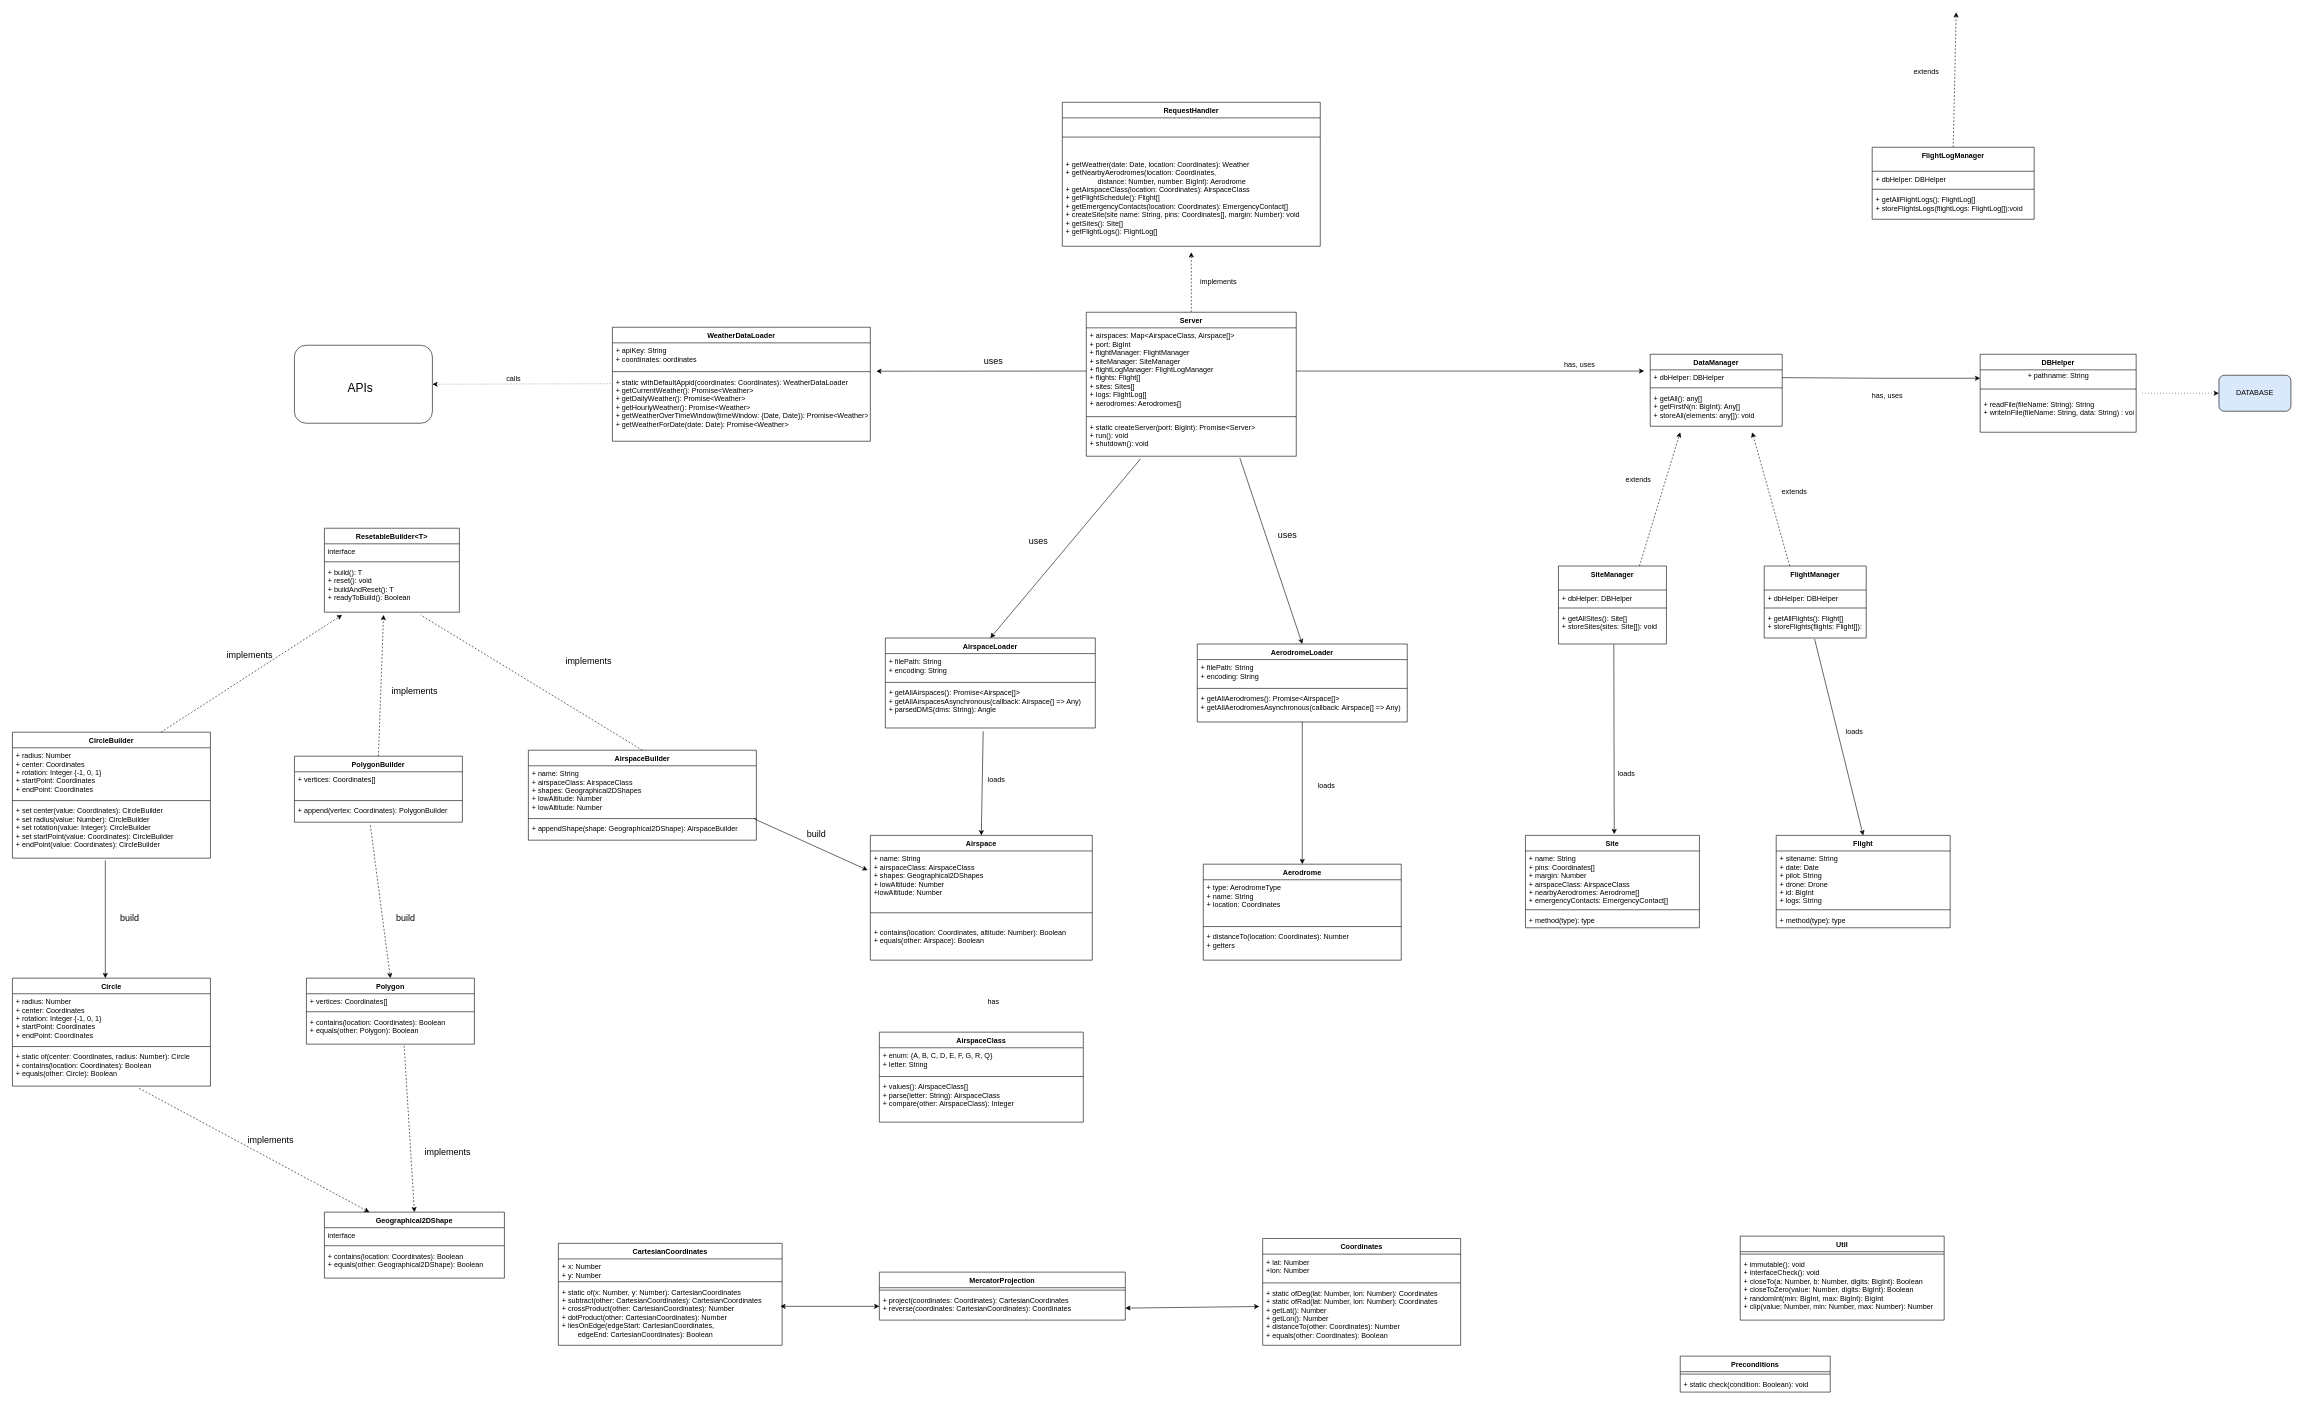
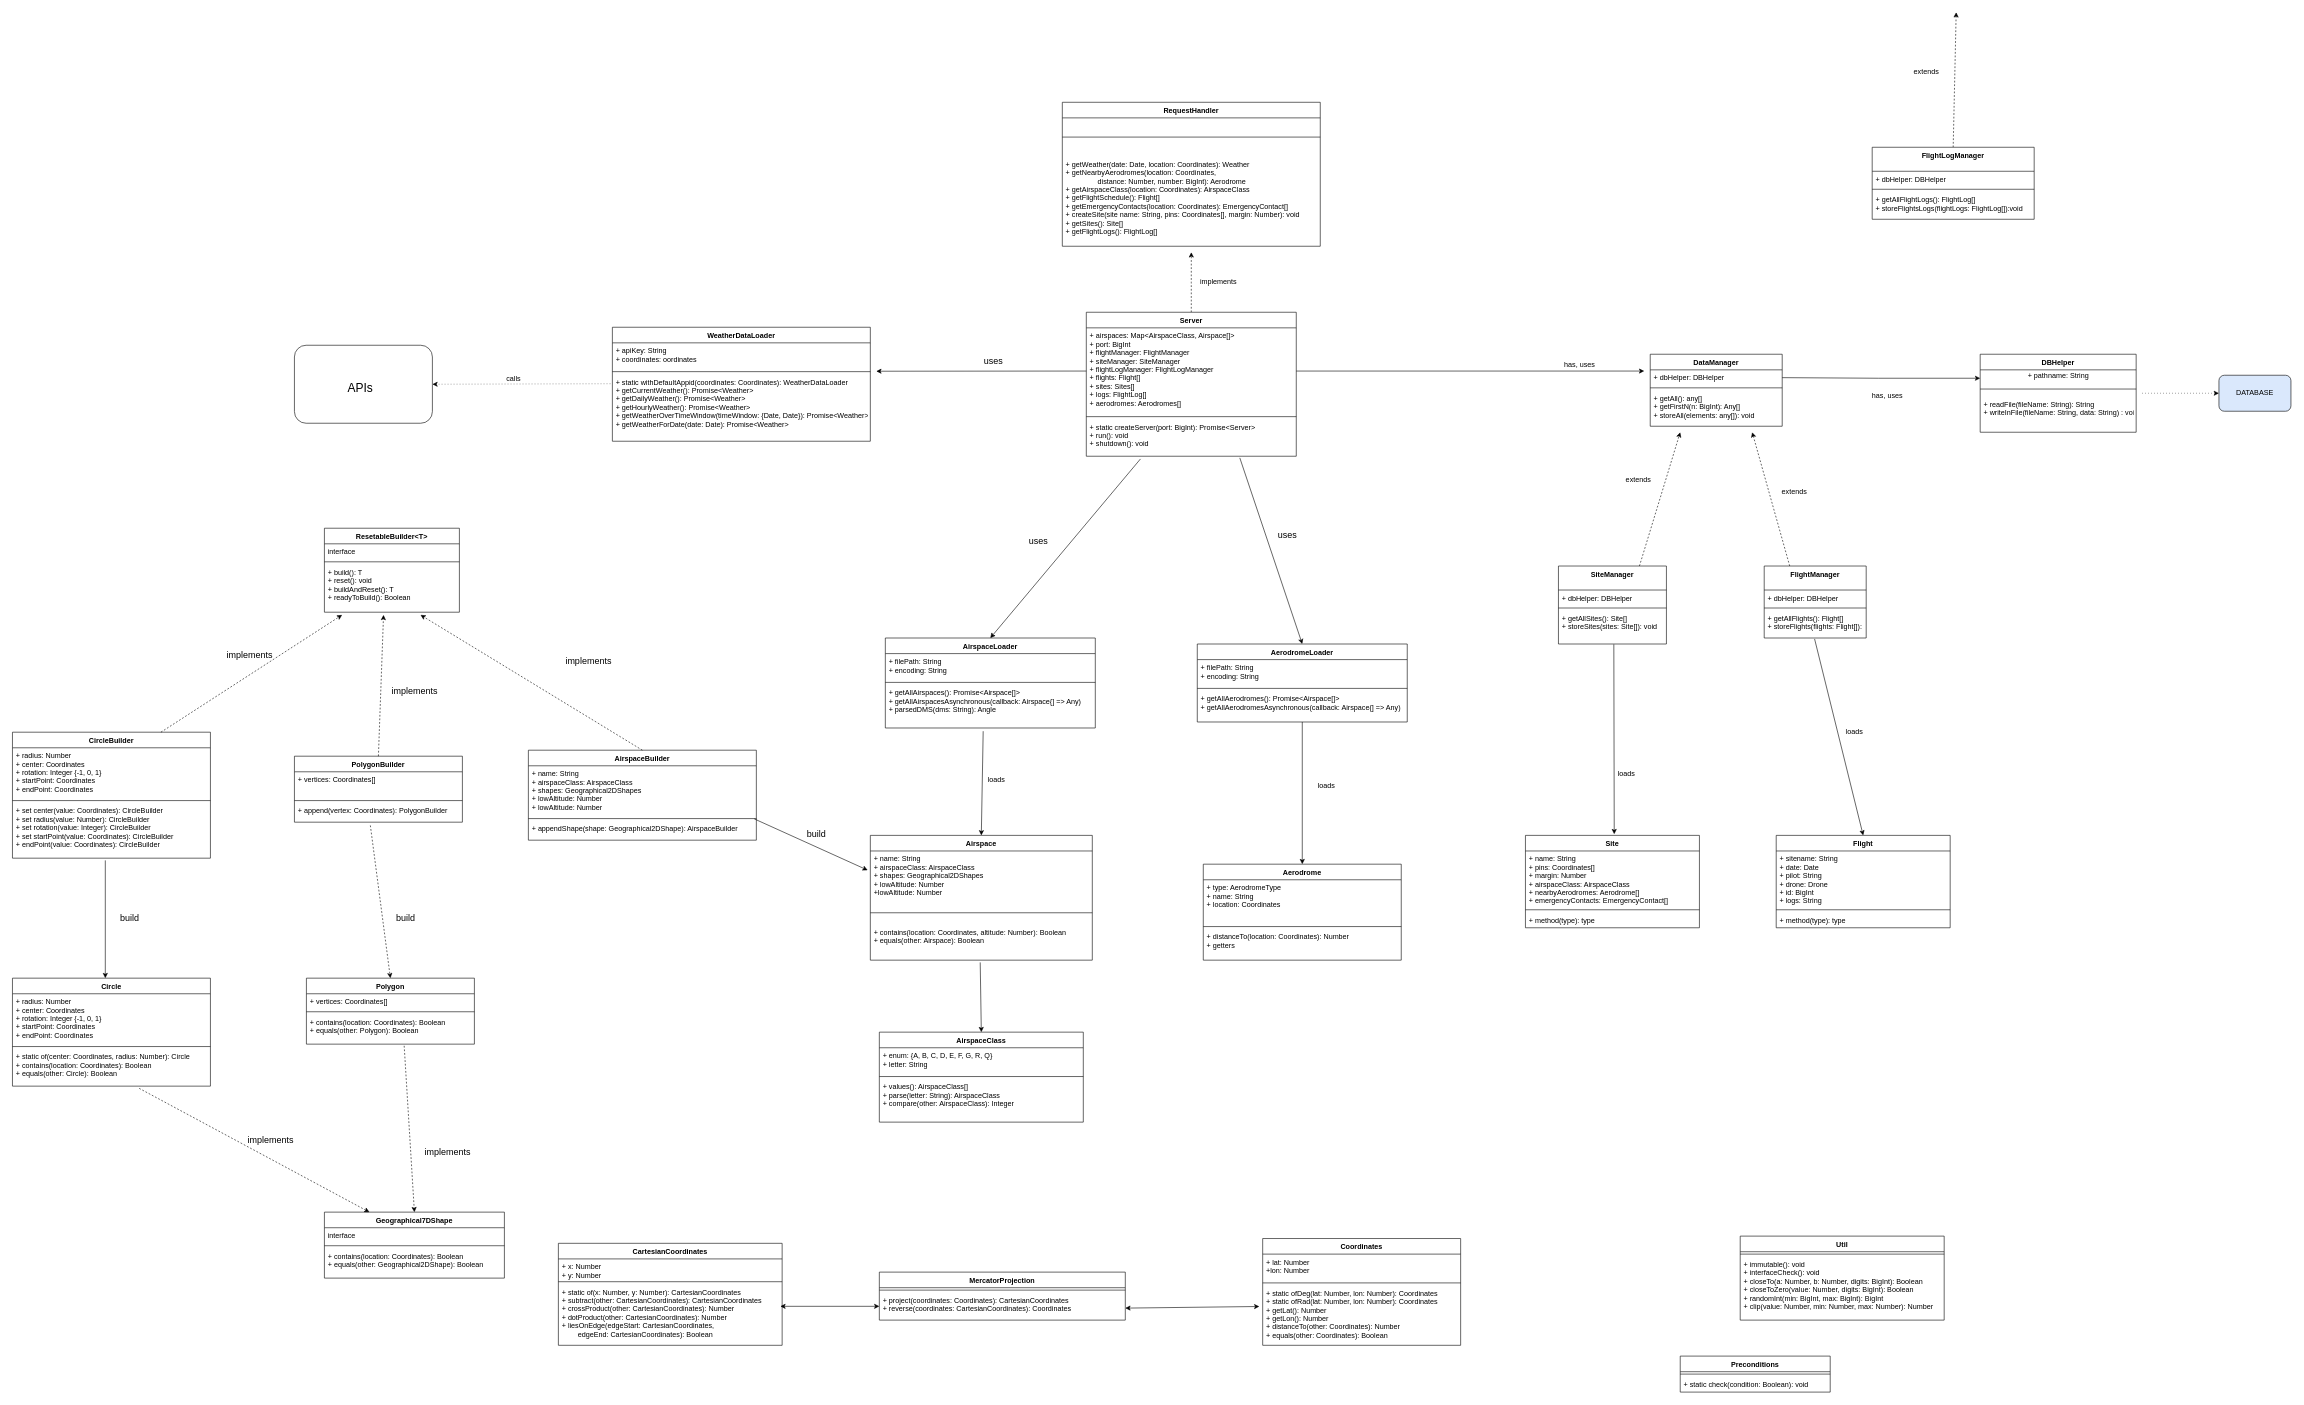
edge "+ build(): T + reset(): void + buildAndReset(): T + readyToBuild(): Boolean" -- "AirspaceBuilder": arrowhead none -> classic
edge "+ contains(location: Coordinates, altitude: Number): Boolean + equals(other: Airspace): Boolean" -> "AirspaceClass": added
node "has": removed
node "Geographical2DShape": label "Geographical2DShape" -> "Geographical7DShape"
